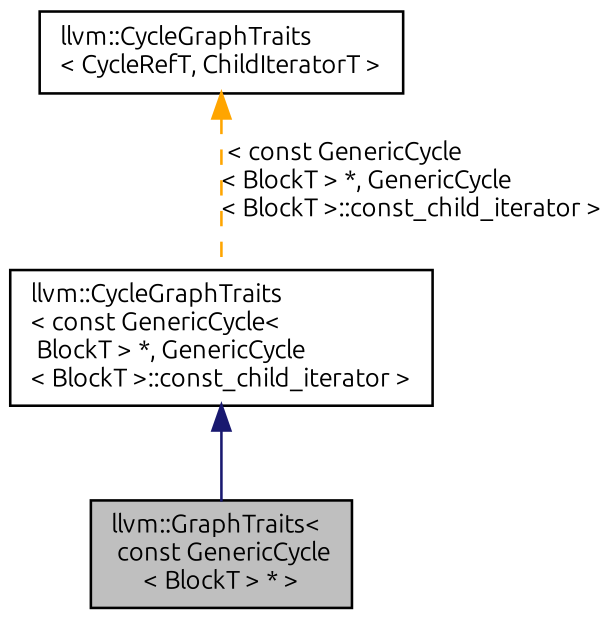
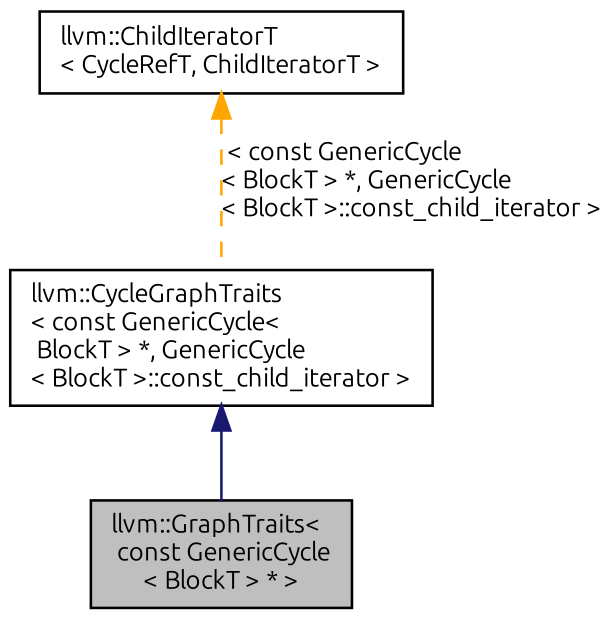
node "llvm::CycleGraphTraits < CycleRefT, ChildIteratorT >": label "llvm::CycleGraphTraits < CycleRefT, ChildIteratorT >" -> "llvm::ChildIteratorT < CycleRefT, ChildIteratorT >"
